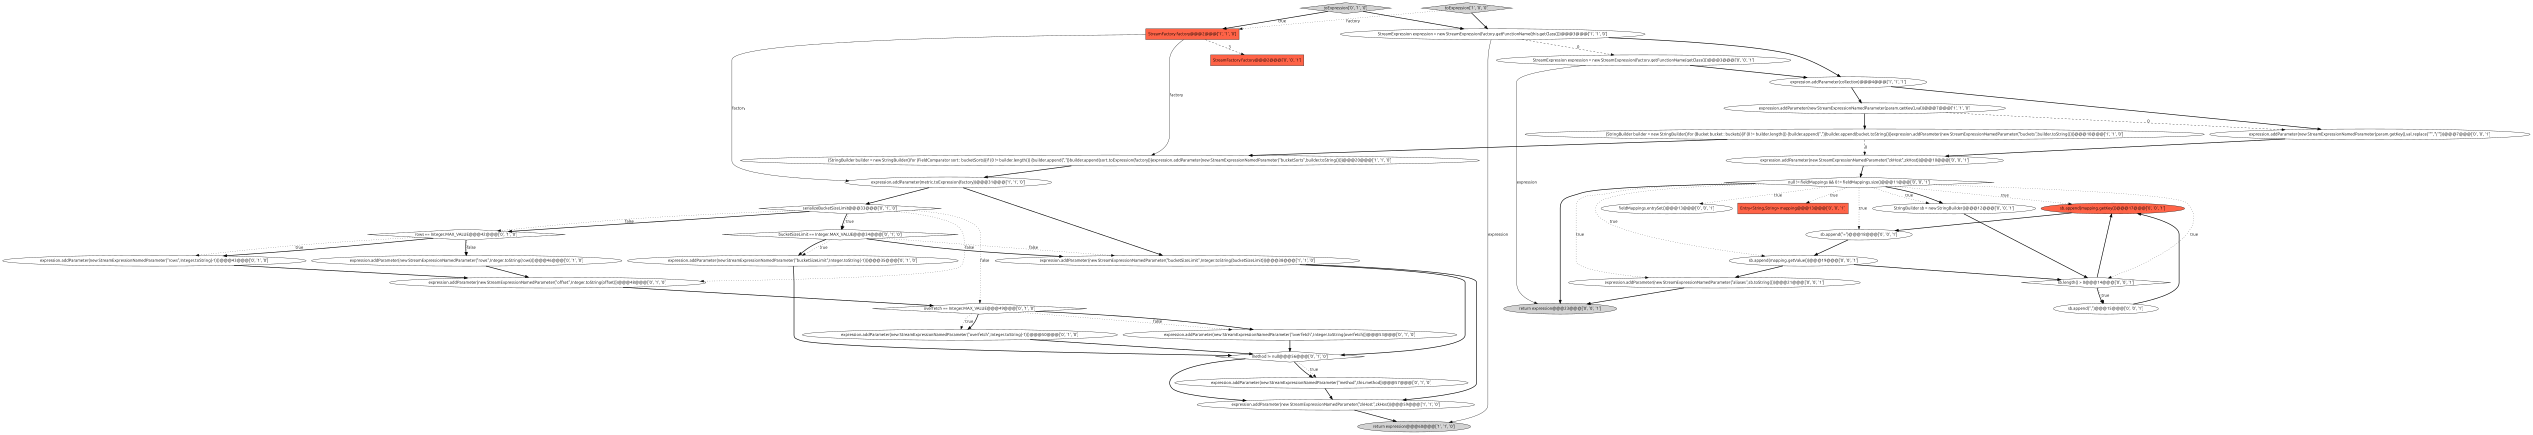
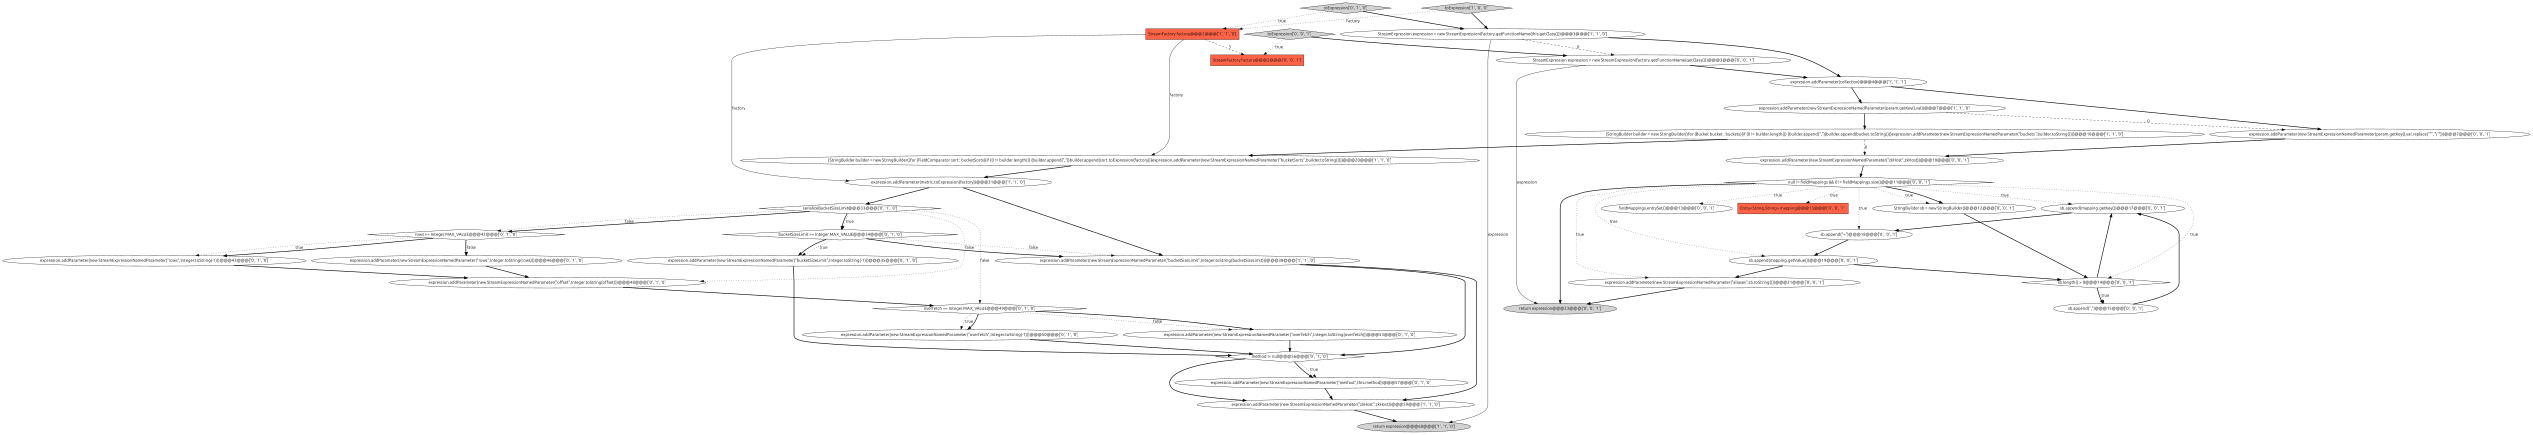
edge "toExpression['0', '1', '0']" -> "StreamFactory factory@@@2@@@['1', '1', '0']": style bold -> dotted
node "toExpression['0', '0', '1']": added
node "sb.append(mapping.getKey())@@@17@@@['0', '0', '1']": fillcolor tomato -> white
